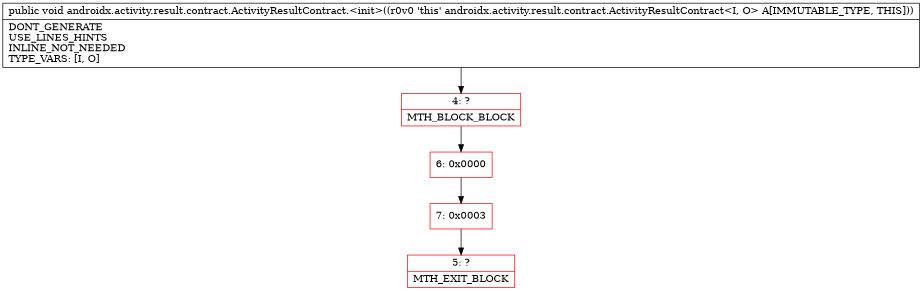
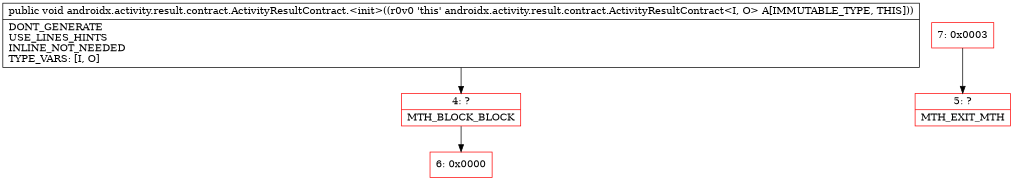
edge "6: 0x0000" -> "7: 0x0003": removed
node "5: ?": text "MTH_EXIT_BLOCK" -> "MTH_EXIT_MTH"
